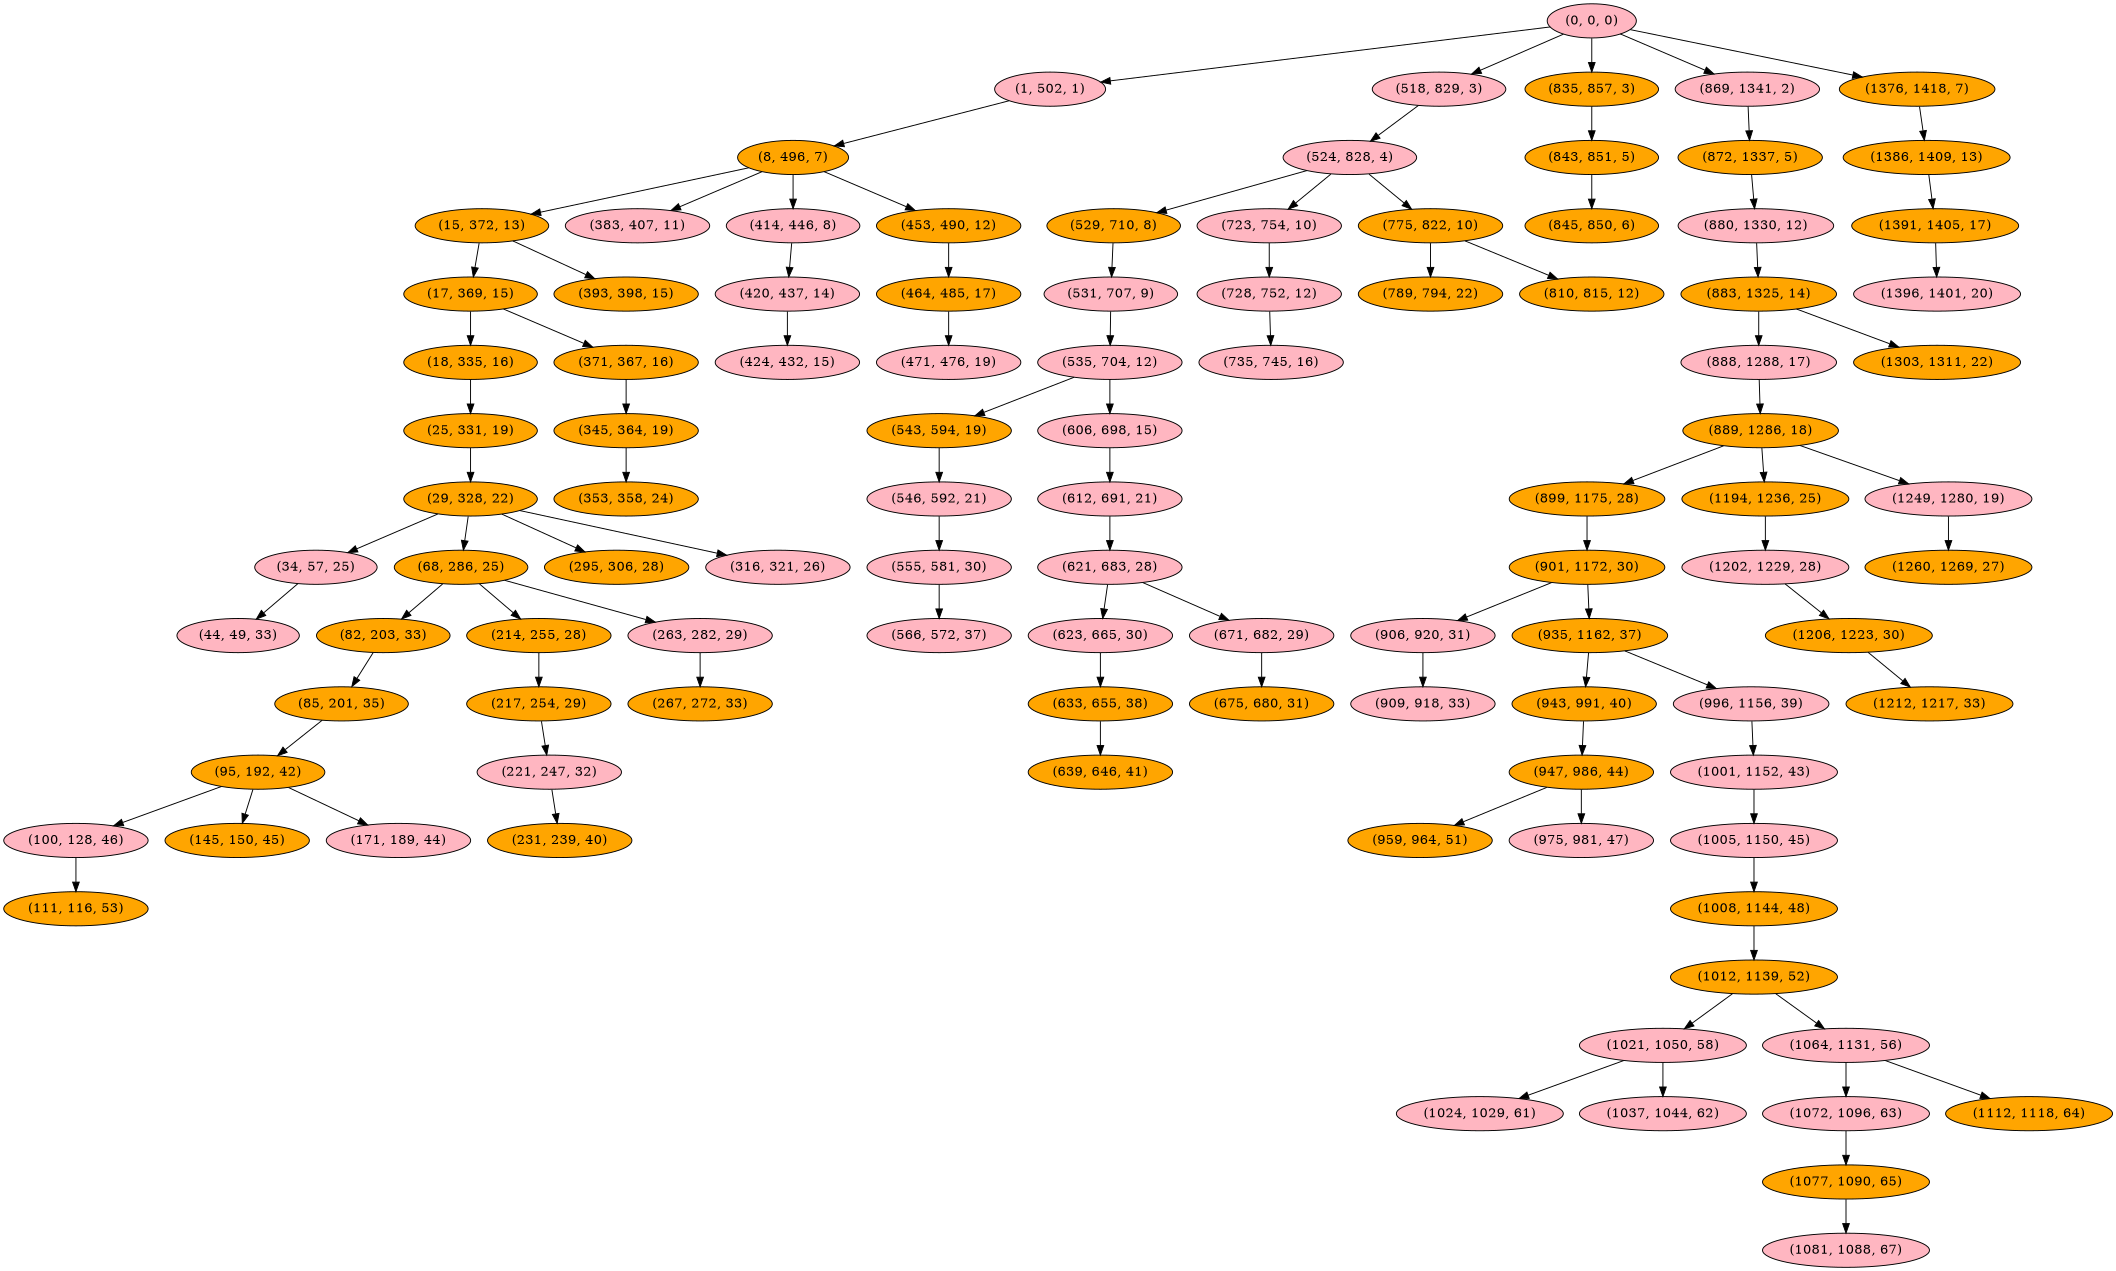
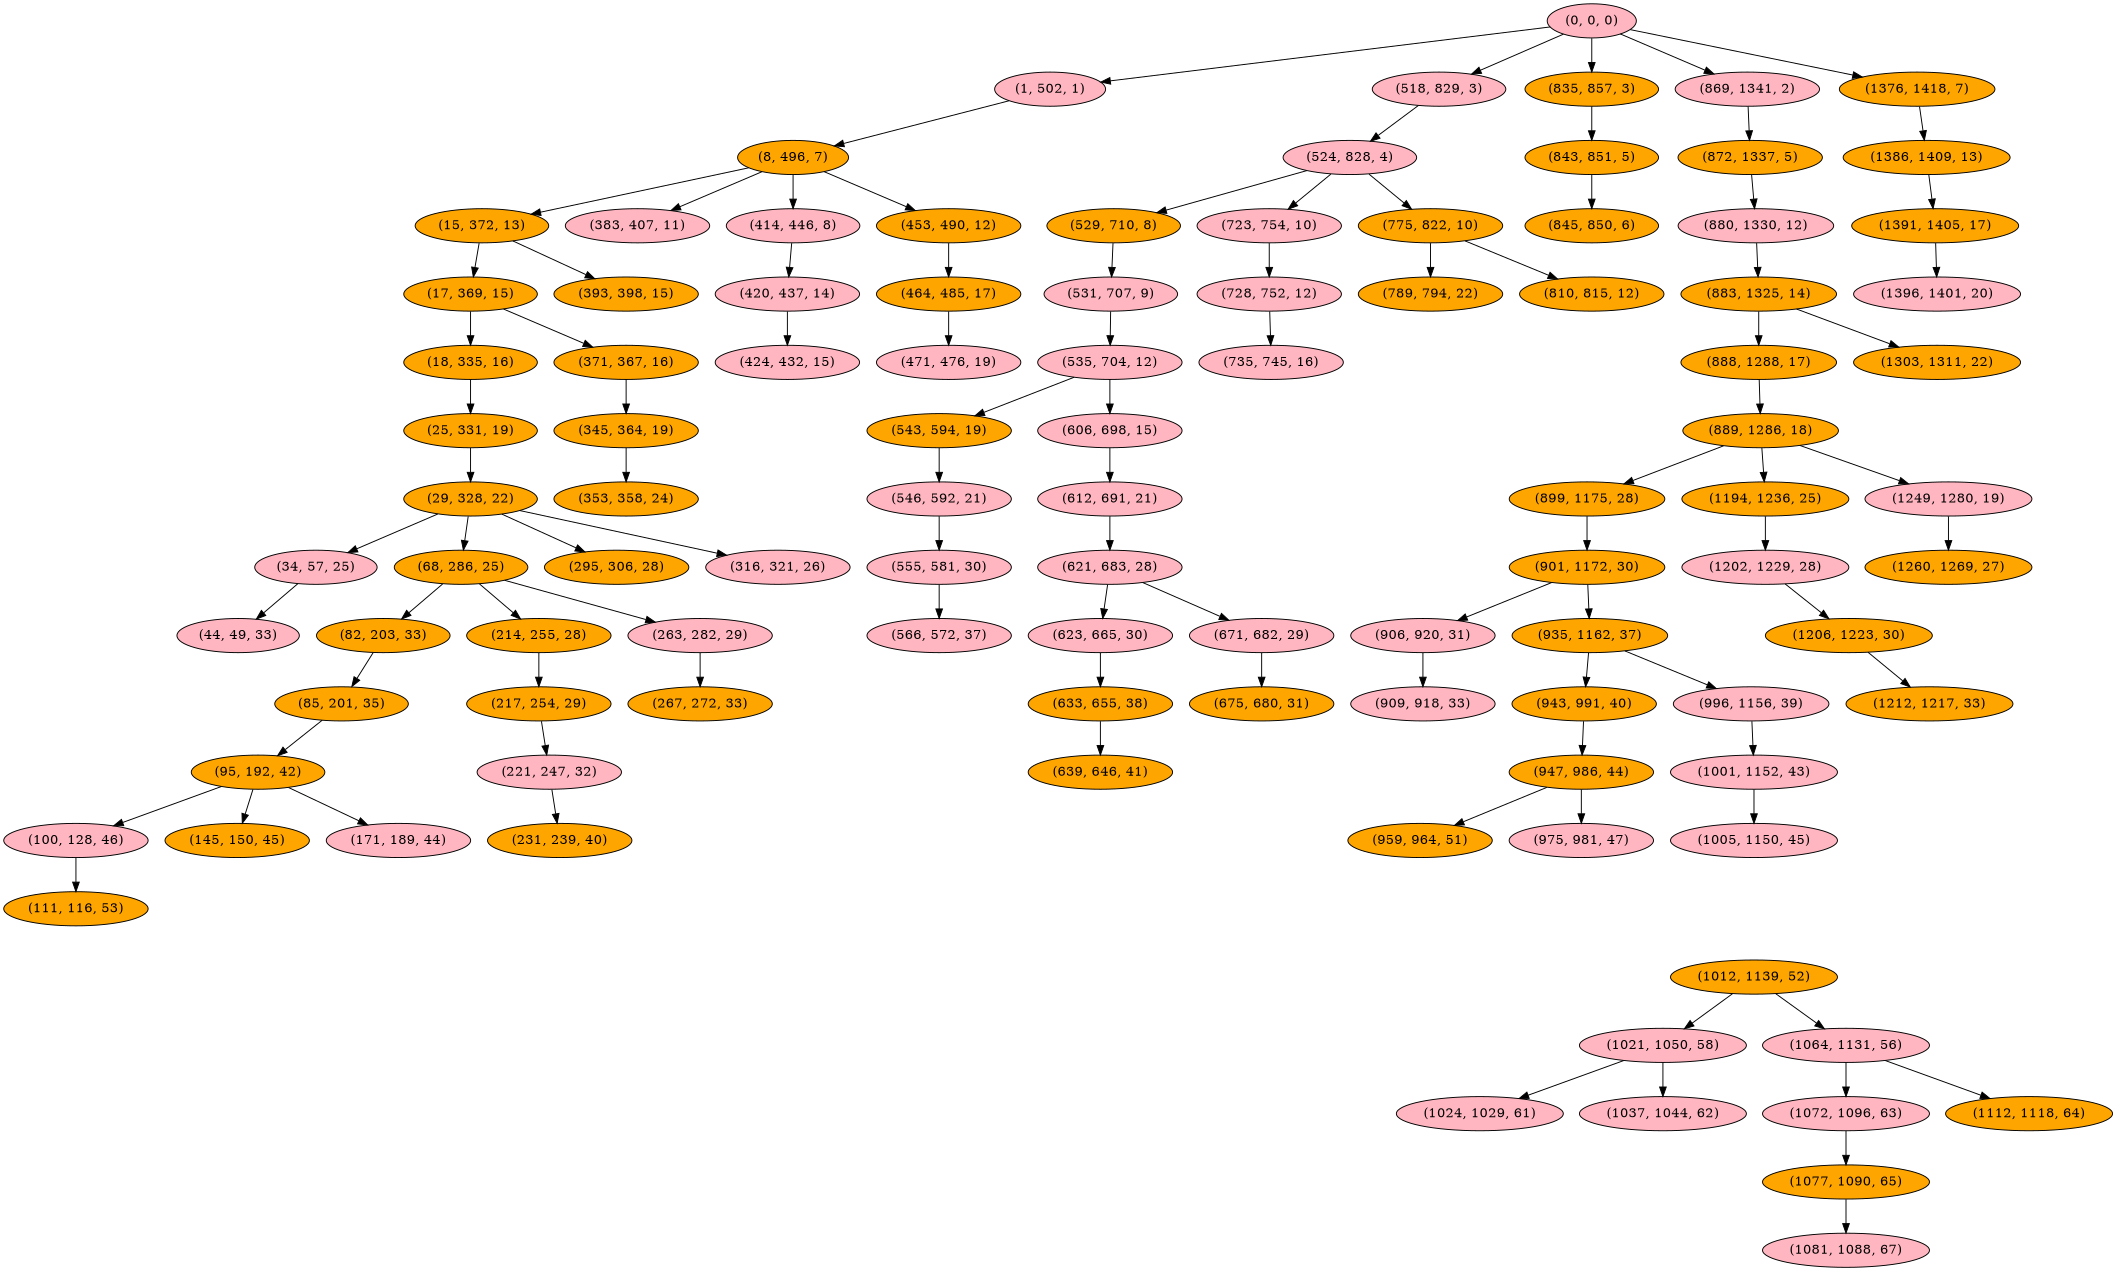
node "(888, 1288, 17)": fillcolor lightpink -> orange
node "(1008, 1144, 48)": removed
